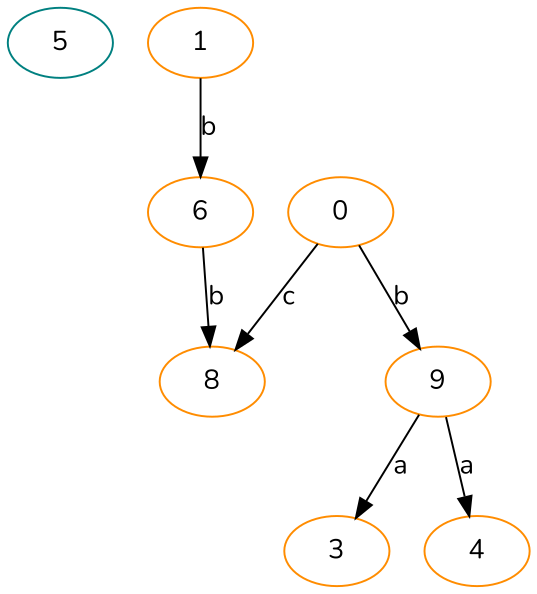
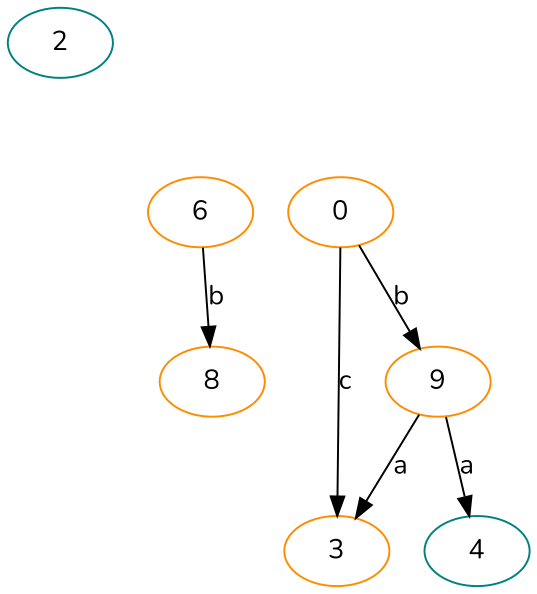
node "5": label "5" -> "2"
node "1": removed
edge "0" -> "8": now "0" -> "3"
node "4": color darkorange -> teal
